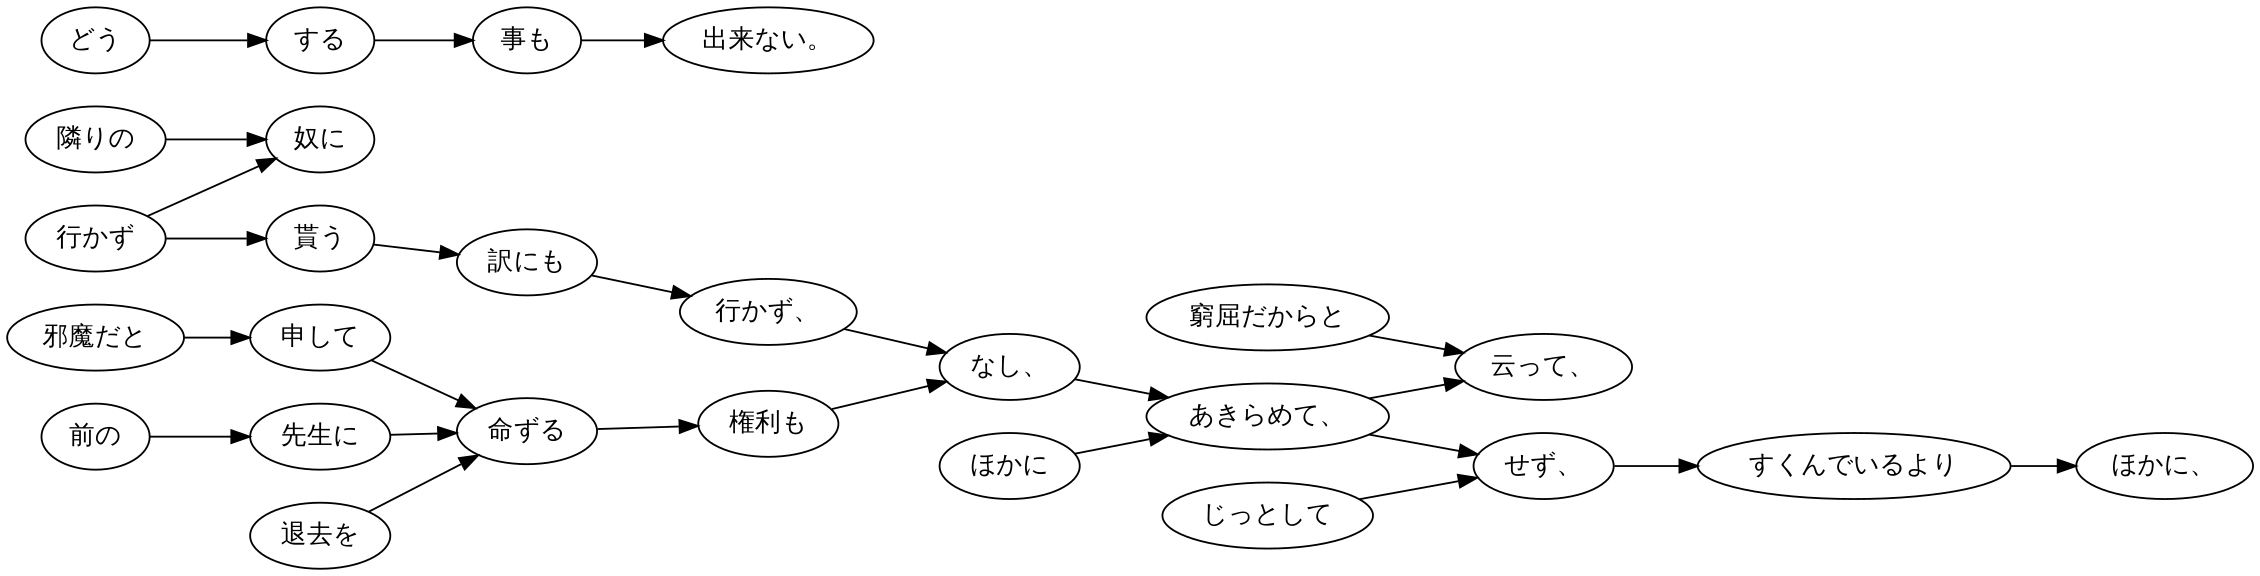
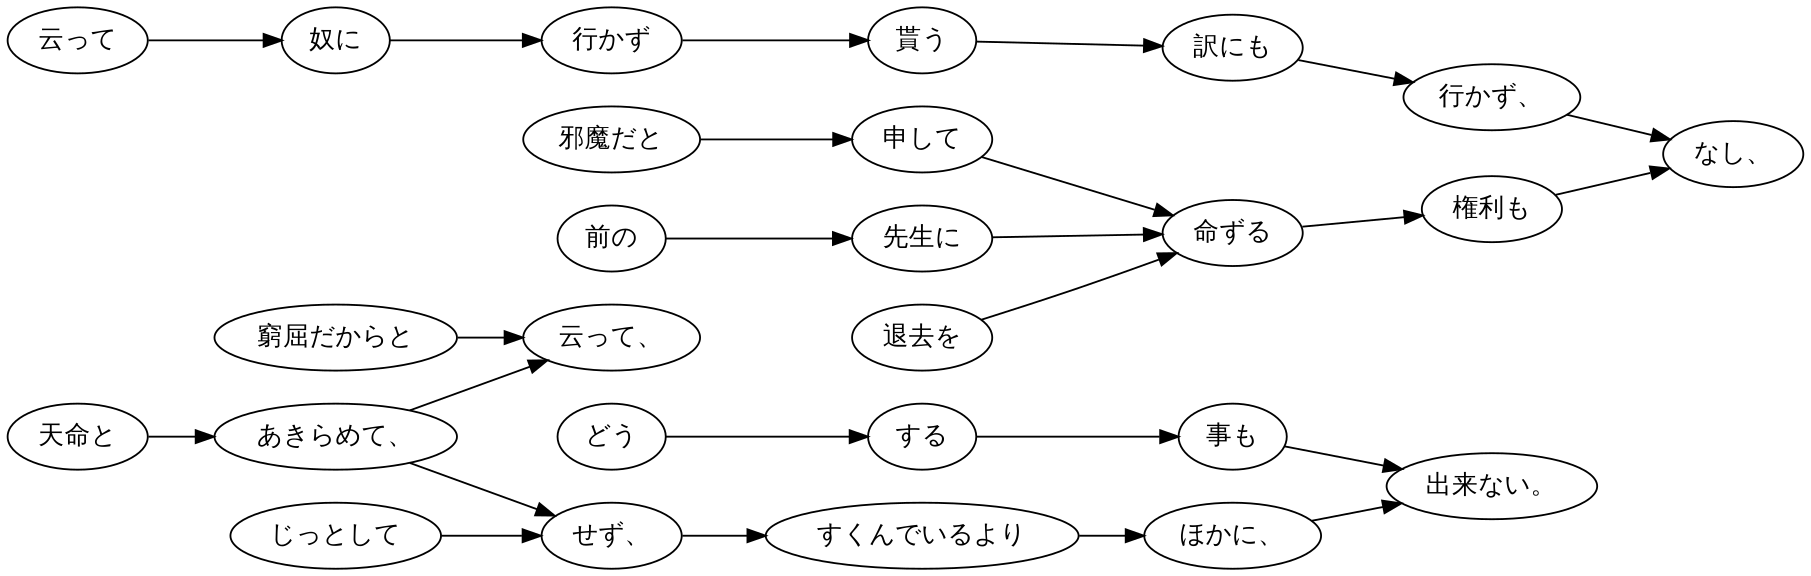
node "隣りの": label "隣りの" -> "云って"
edge "行かず" -> "奴に": reversed
edge "なし、" -> "あきらめて、": removed
node "ほかに": label "ほかに" -> "天命と"
edge "ほかに、" -> "出来ない。": added
